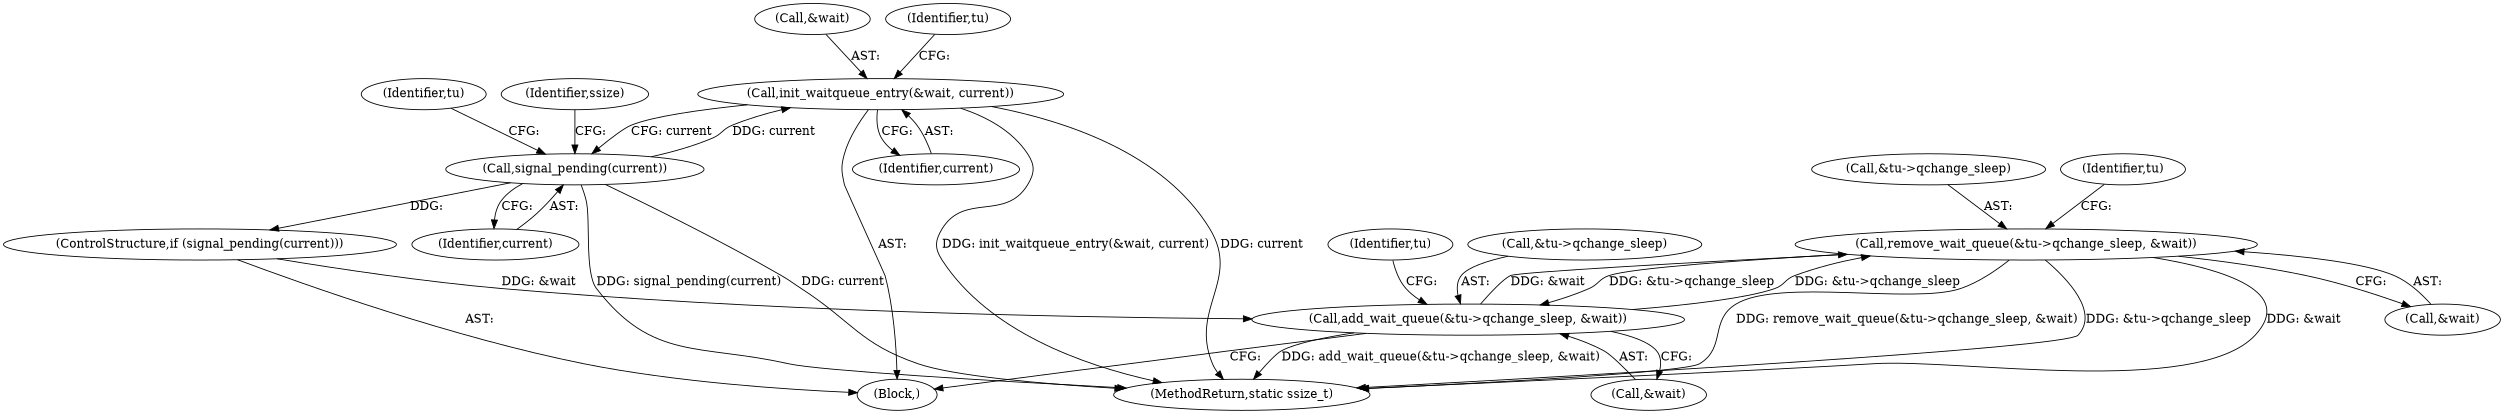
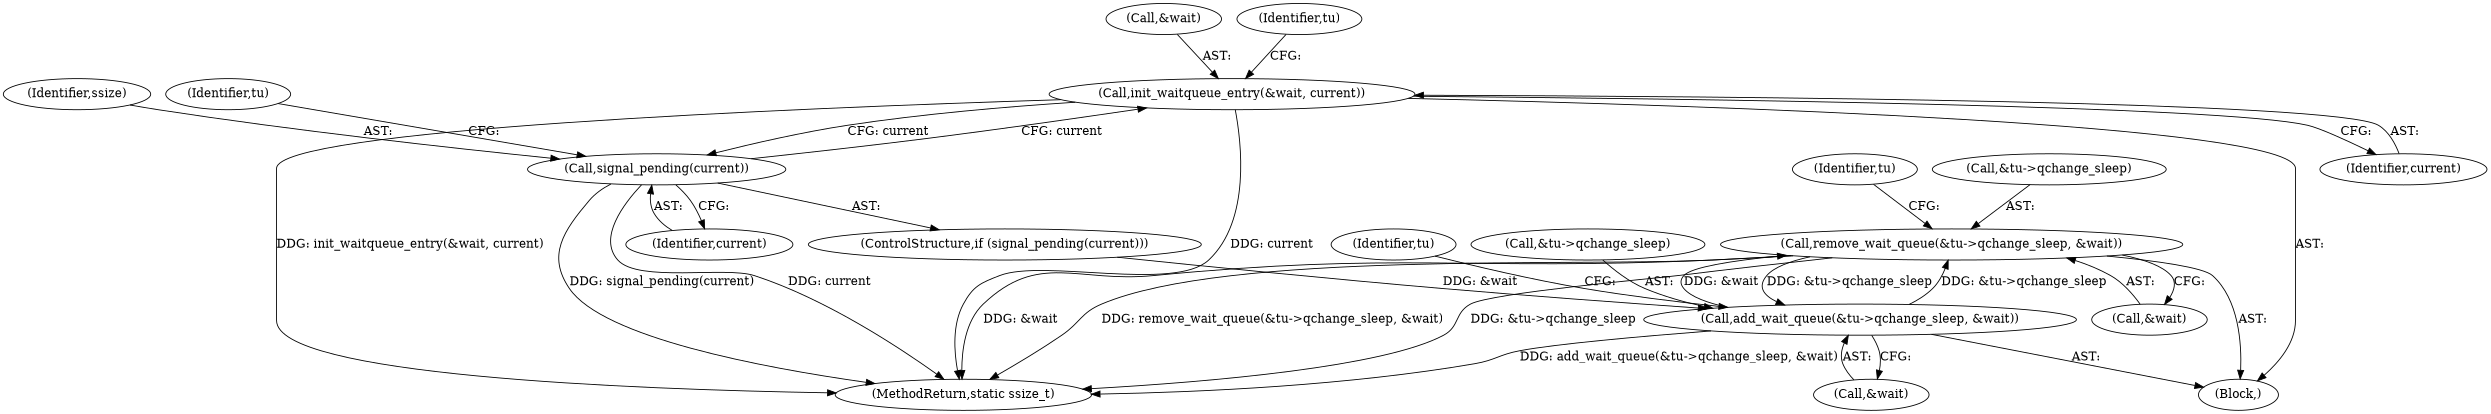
edge "(Identifier,ssize)" -> "(Call,signal_pending(current))": label "CFG: " -> "AST: "
edge "(Call,signal_pending(current))" -> "(Call,init_waitqueue_entry(&wait, current))": label "DDG: current" -> "CFG: current"
edge "(Call,signal_pending(current))" -> "(ControlStructure,if (signal_pending(current)))": label "DDG: " -> "AST: "
edge "(ControlStructure,if (signal_pending(current)))" -> "(Block,)": now "(Call,remove_wait_queue(&tu->qchange_sleep, &wait))" -> "(Block,)"
edge "(Call,add_wait_queue(&tu->qchange_sleep, &wait))" -> "(Block,)": label "CFG: " -> "AST: "
